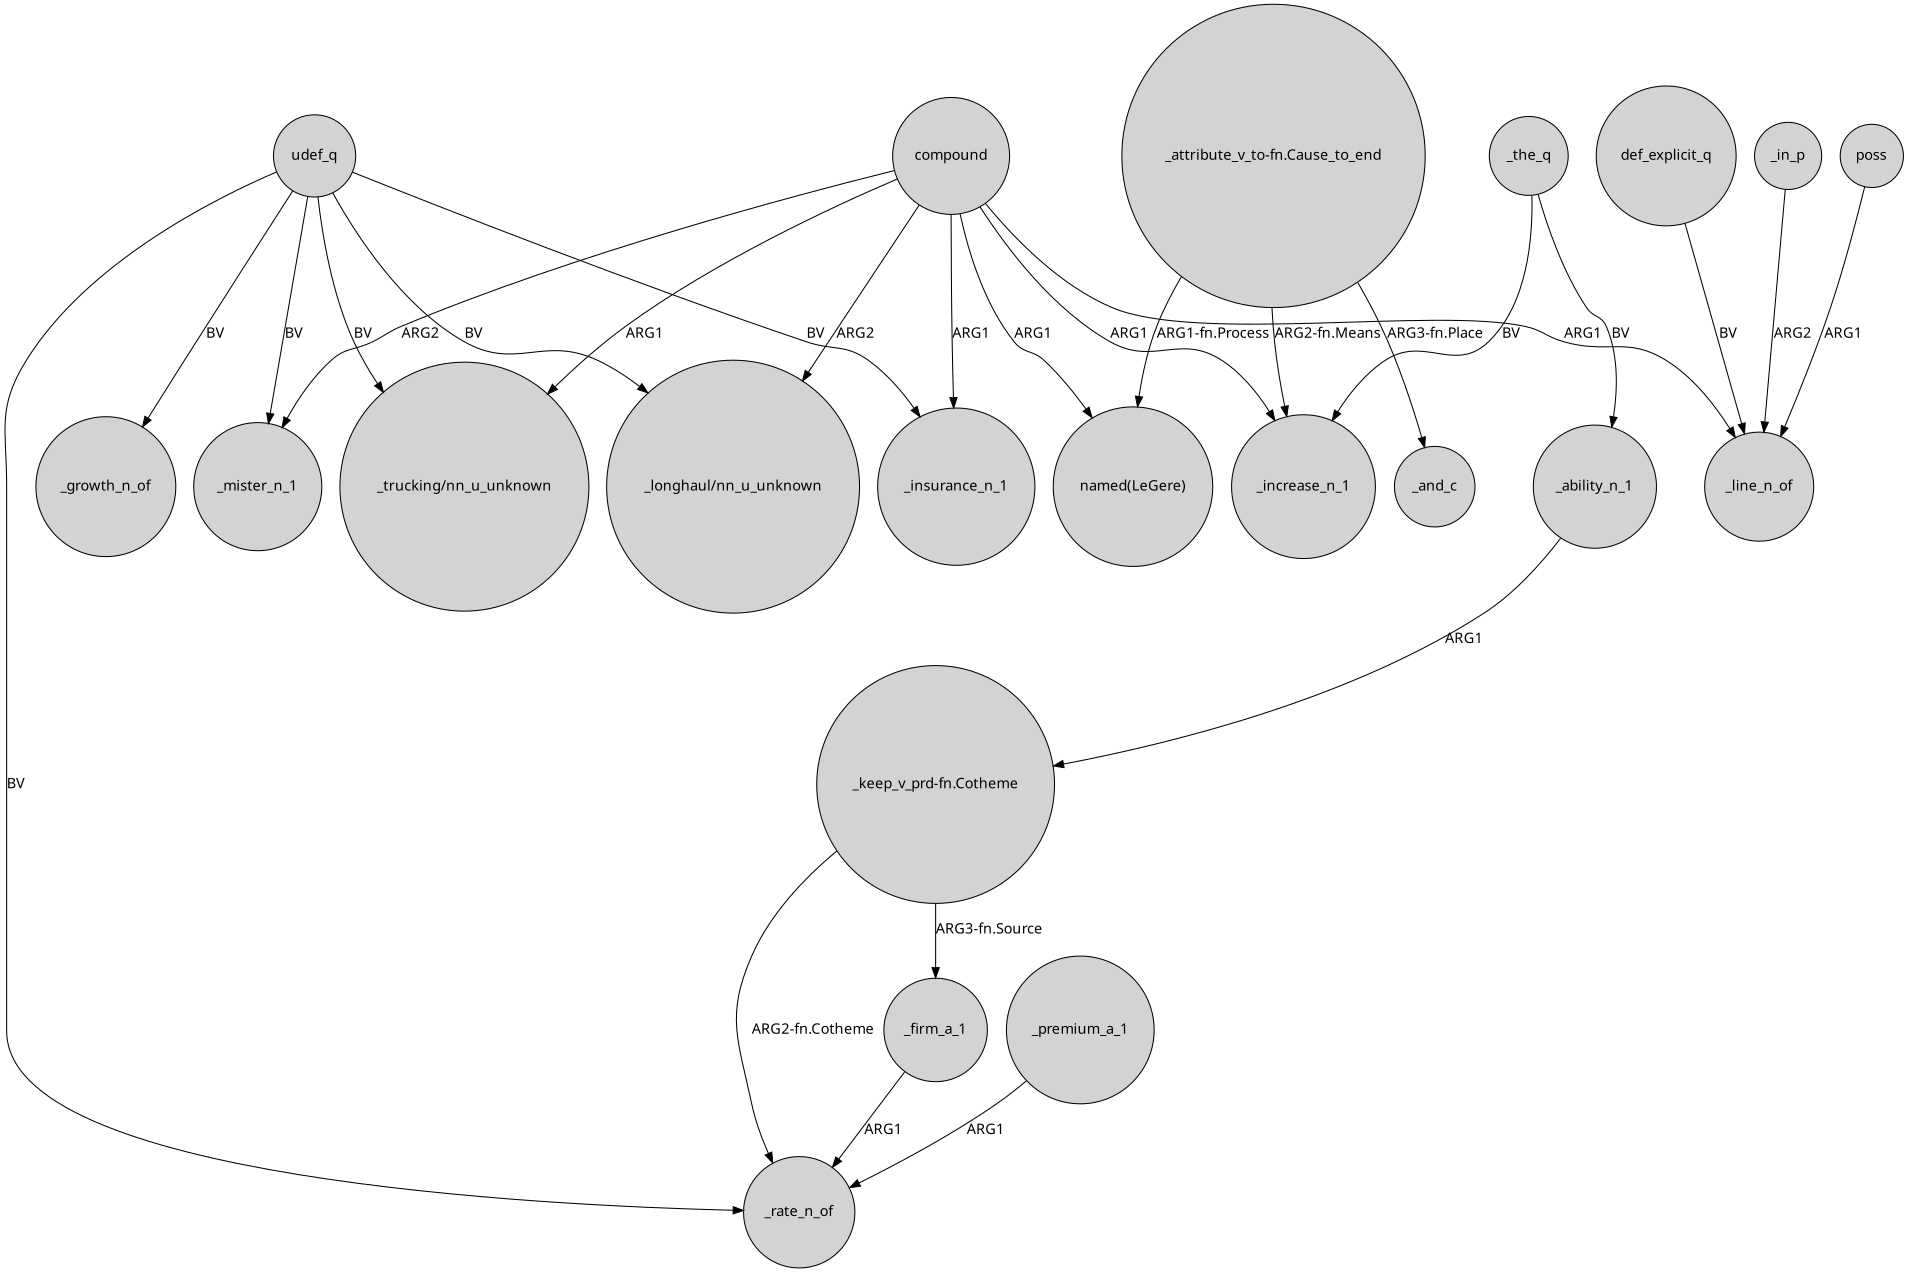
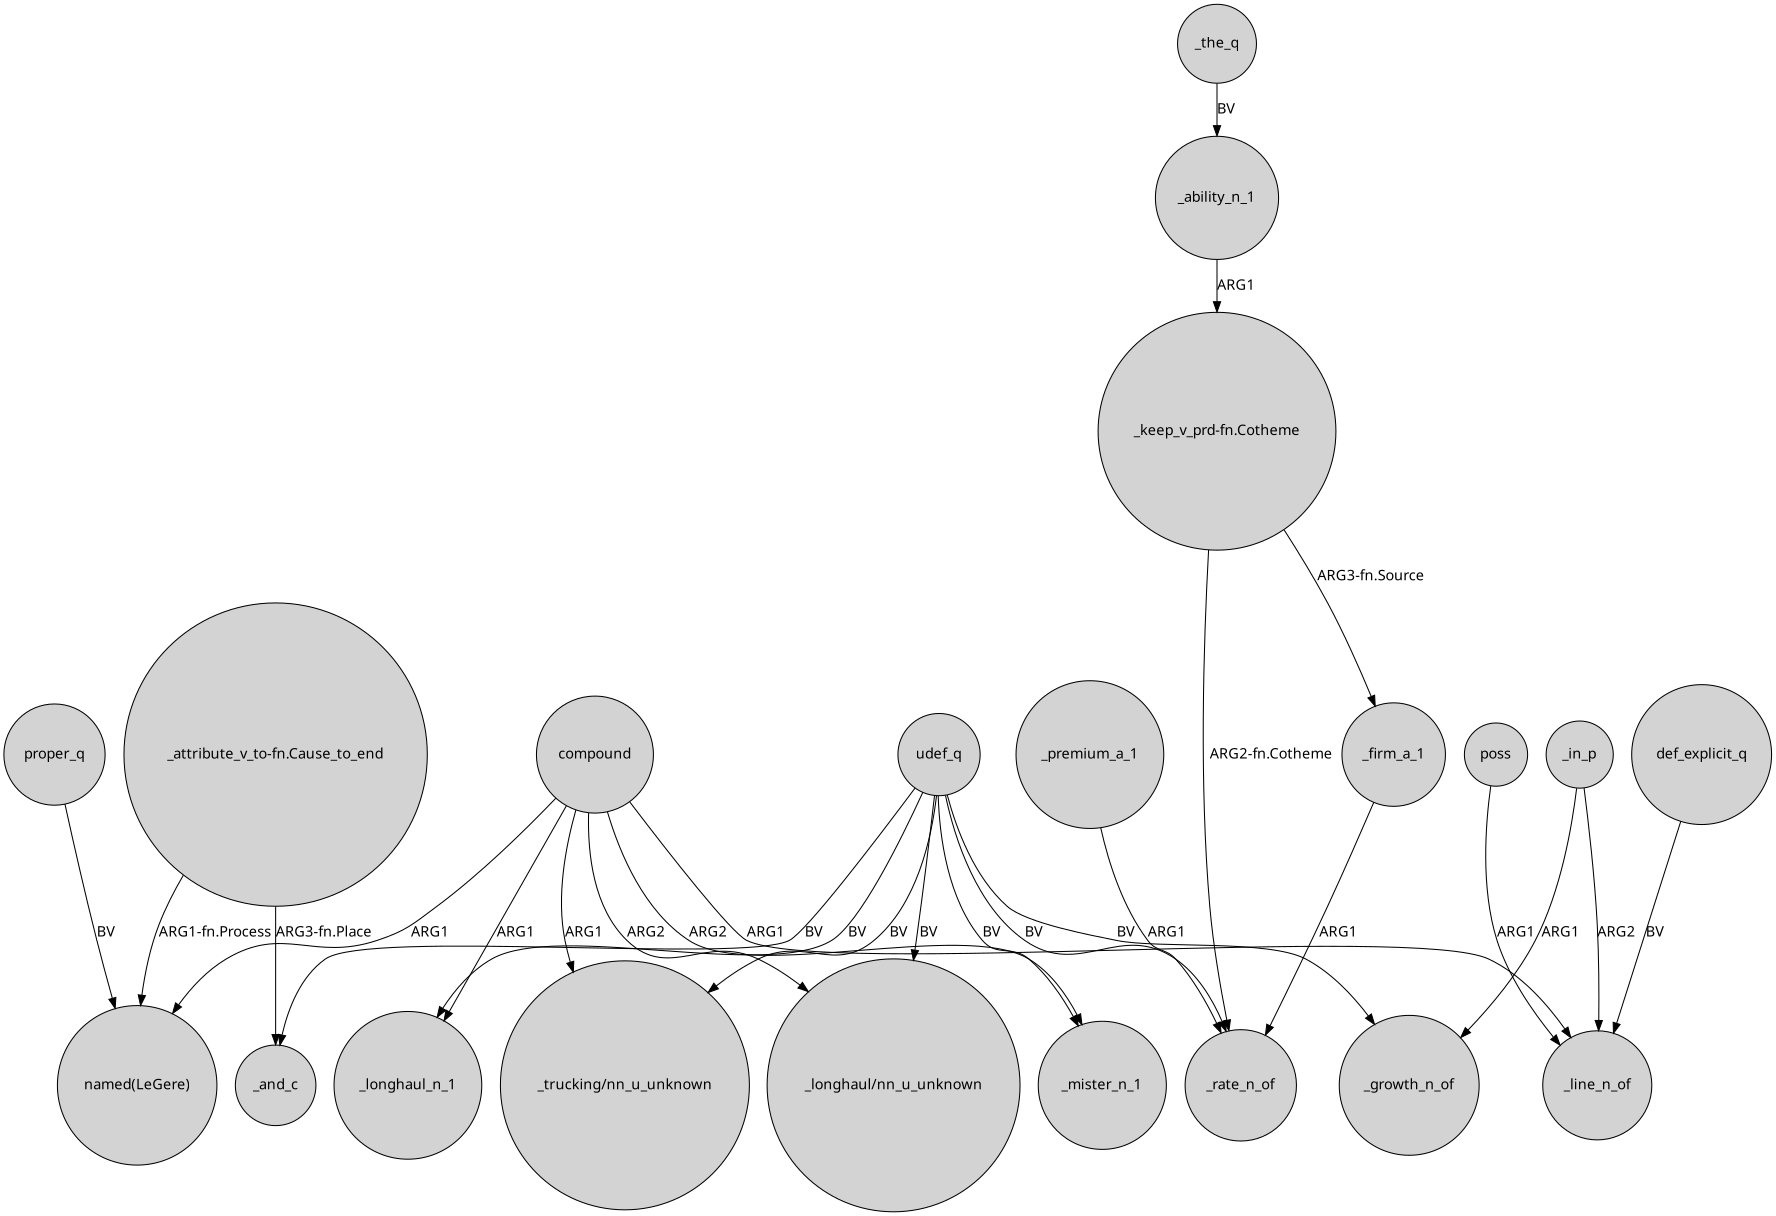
node "_insurance_n_1": label "_insurance_n_1" -> "_longhaul_n_1"
node "_increase_n_1": removed
node "proper_q": added
edge "_in_p" -> "_growth_n_of": added, label "ARG1"
edge "udef_q" -> "_and_c": added, label "BV"
